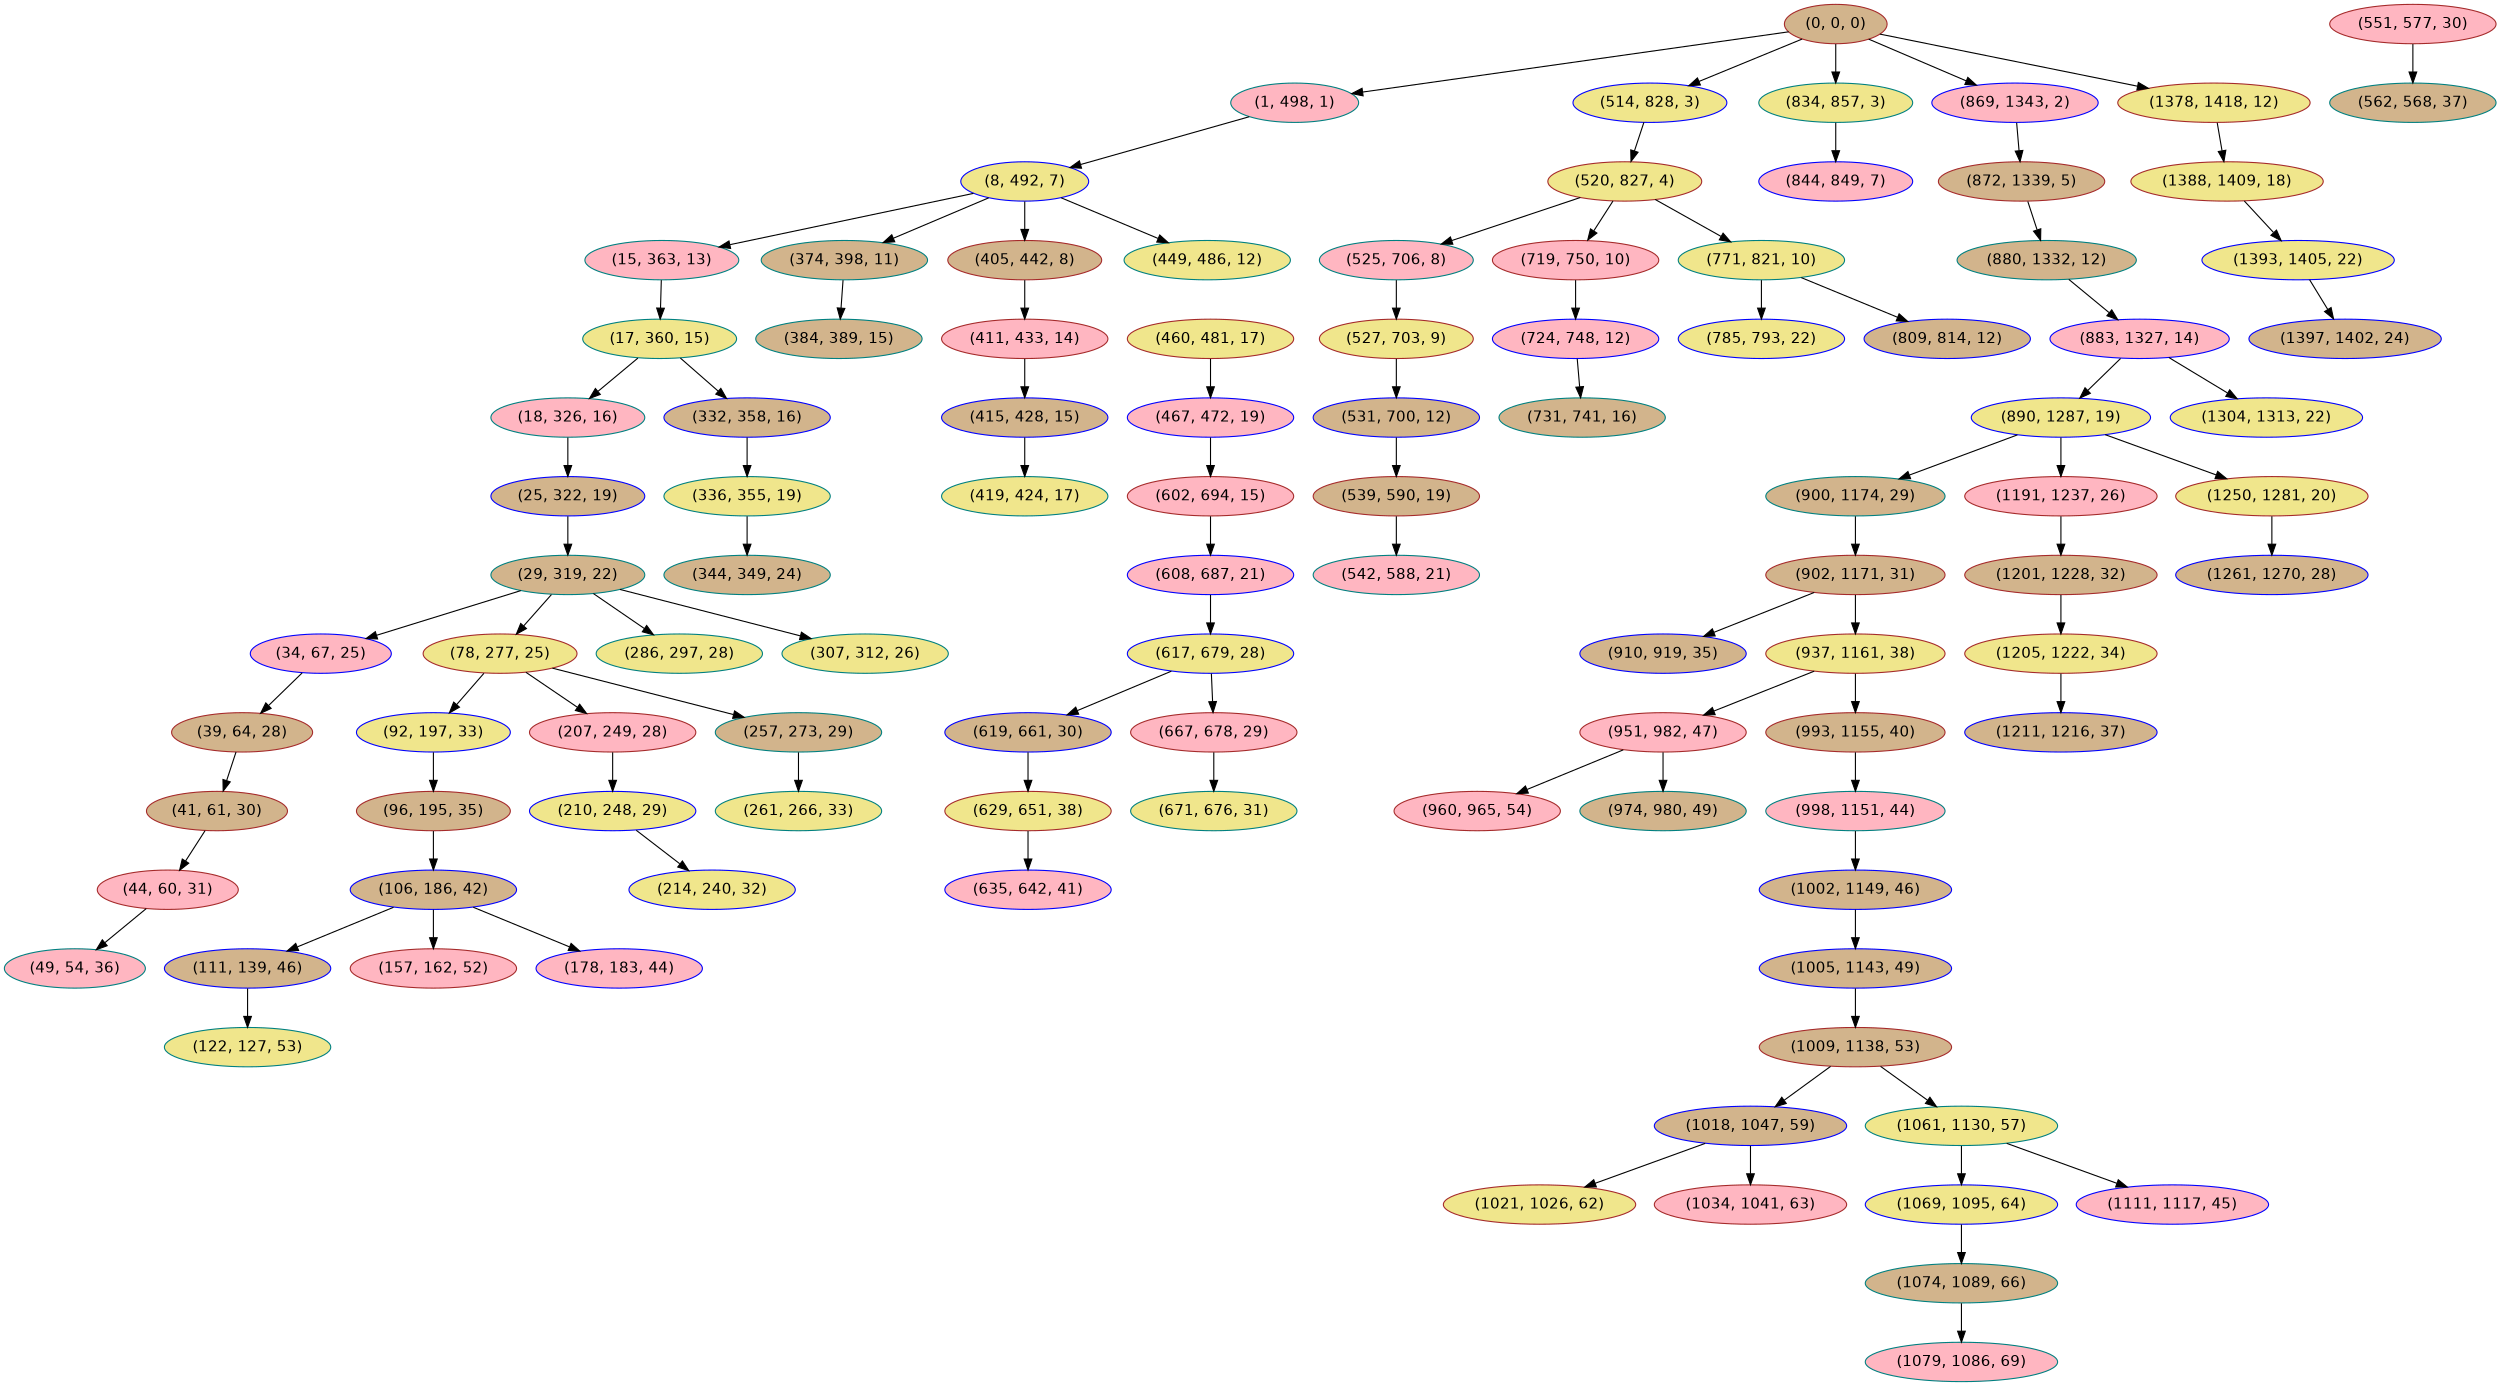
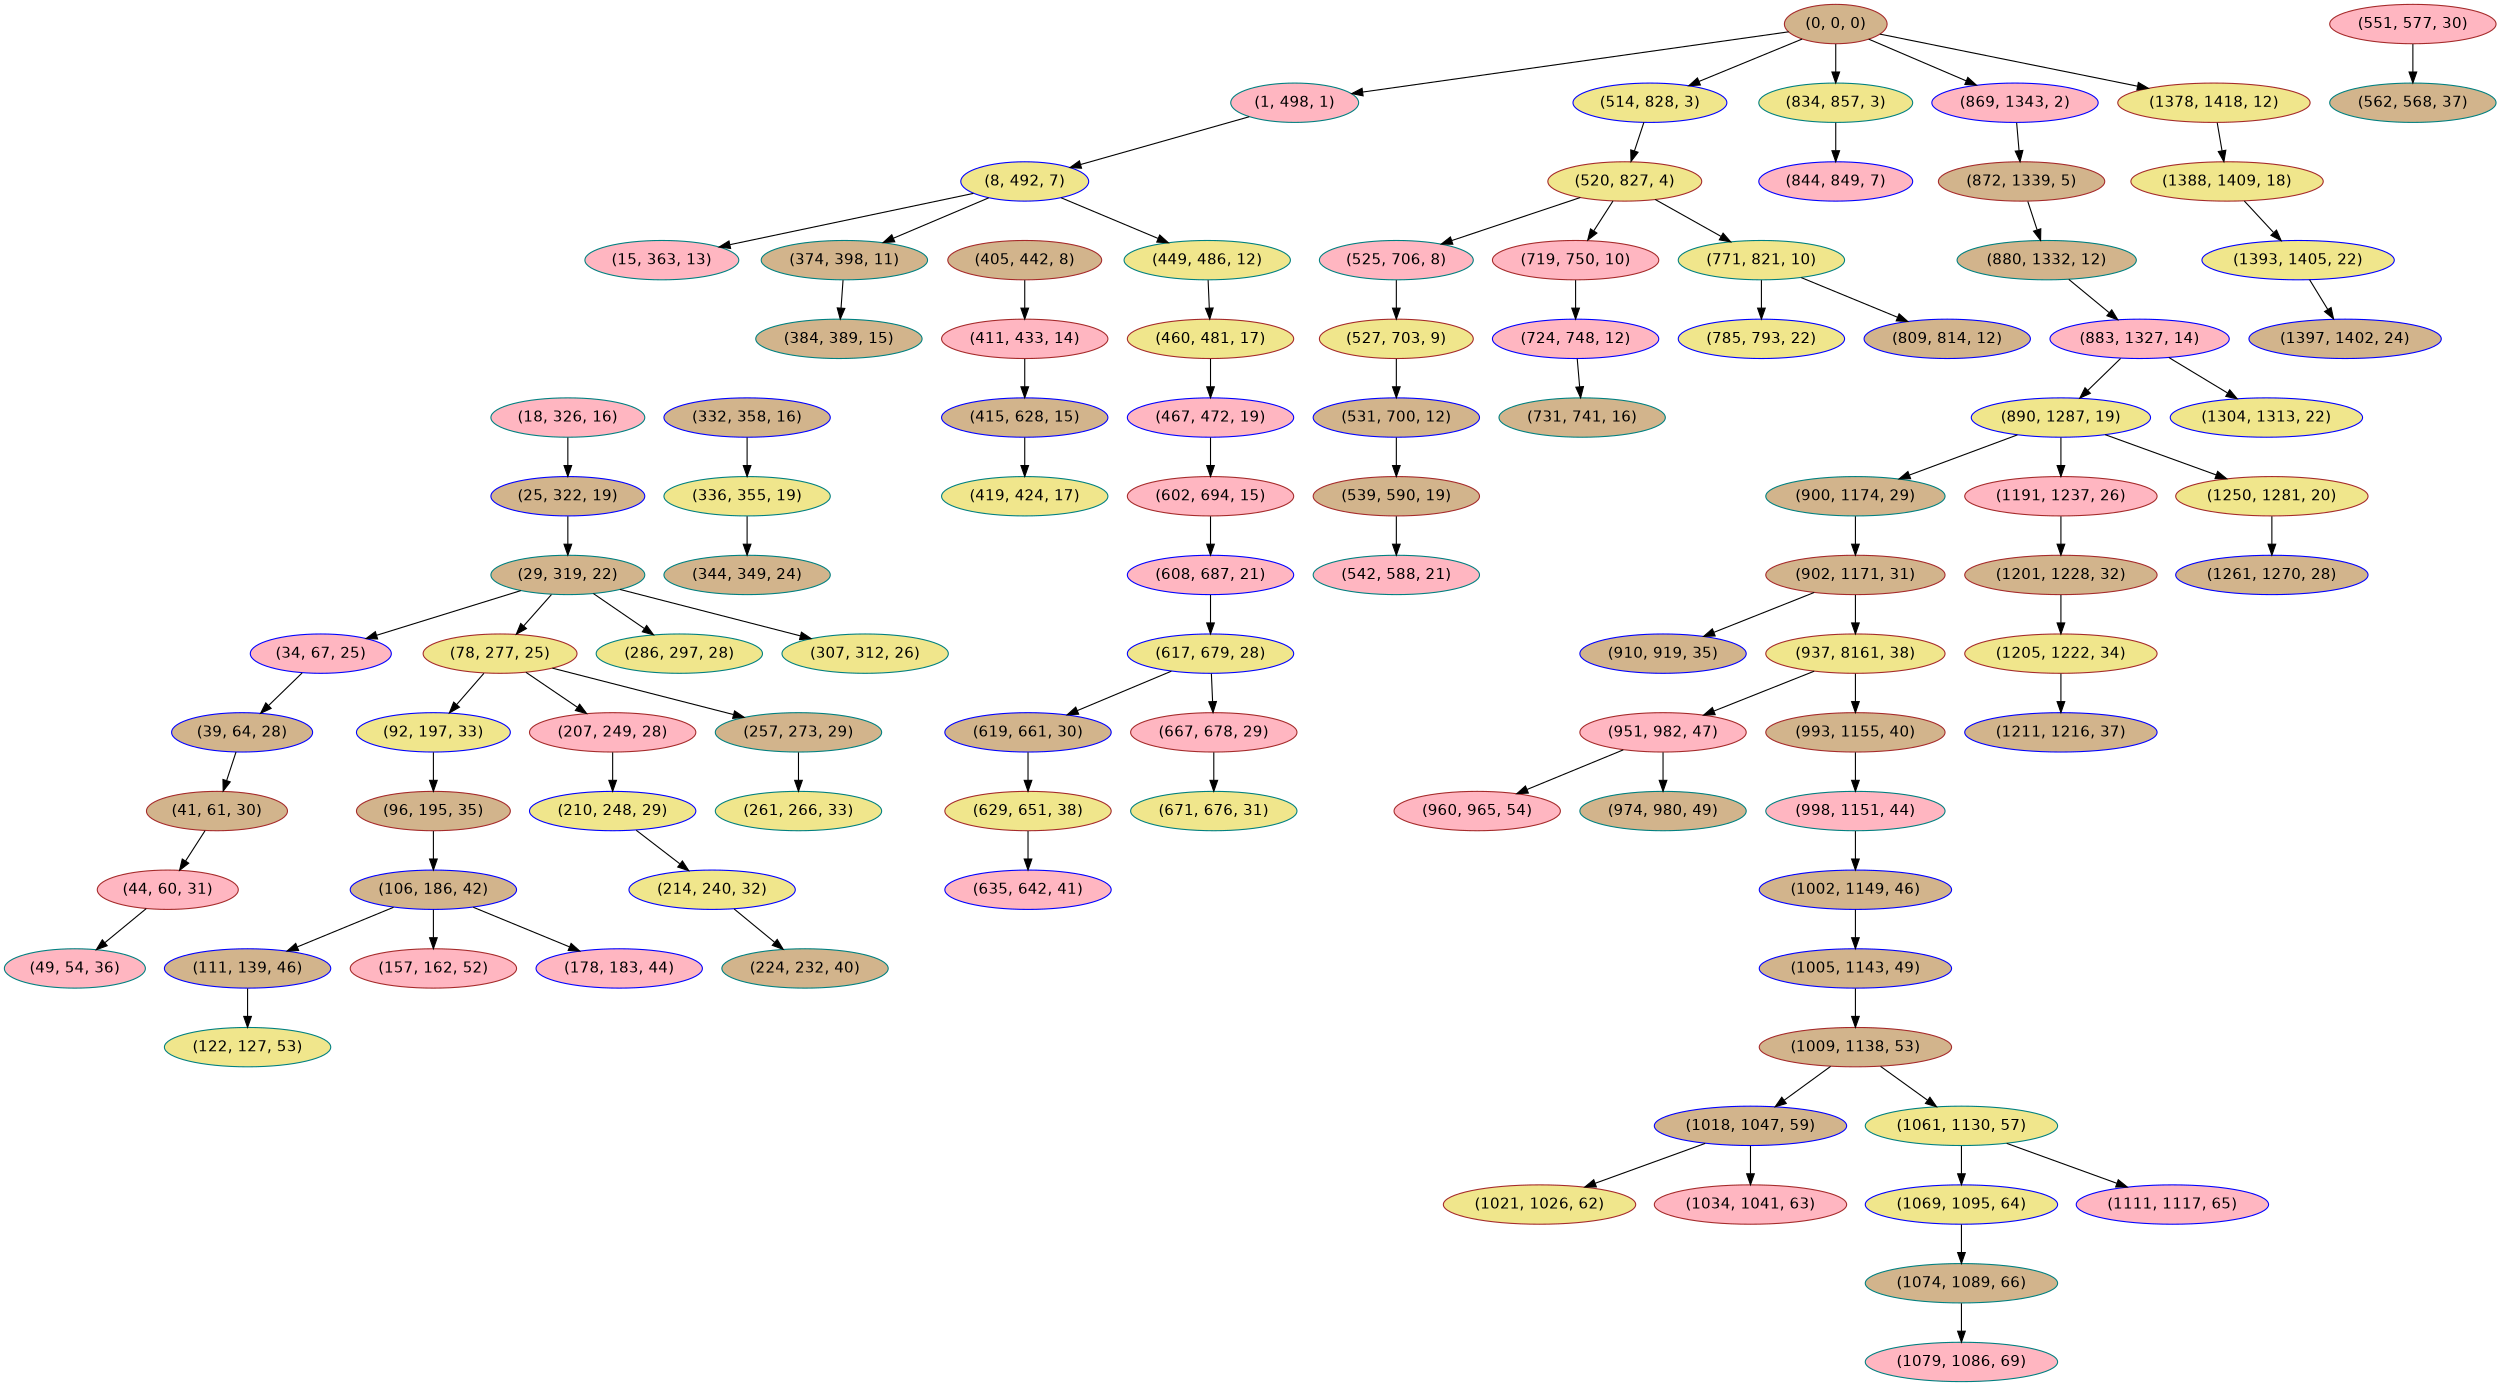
edge "(8, 492, 7)" -> "(405, 442, 8)": removed
edge "(449, 486, 12)" -> "(460, 481, 17)": added
node "(17, 360, 15)": removed
node "(415, 428, 15)": label "(415, 428, 15)" -> "(415, 628, 15)"
node "(937, 1161, 38)": label "(937, 1161, 38)" -> "(937, 8161, 38)"
node "(39, 64, 28)": color brown -> blue
node "(224, 232, 40)": added
node "(1111, 1117, 45)": label "(1111, 1117, 45)" -> "(1111, 1117, 65)"
